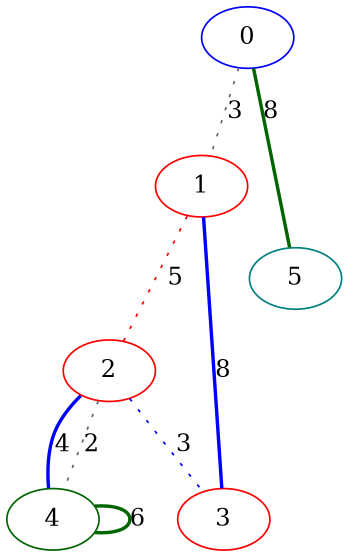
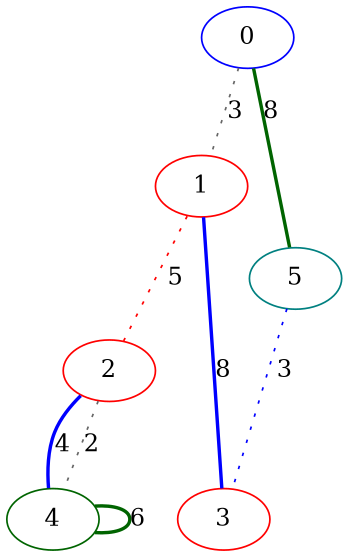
edge "2" -- "3": now "5" -- "3"
